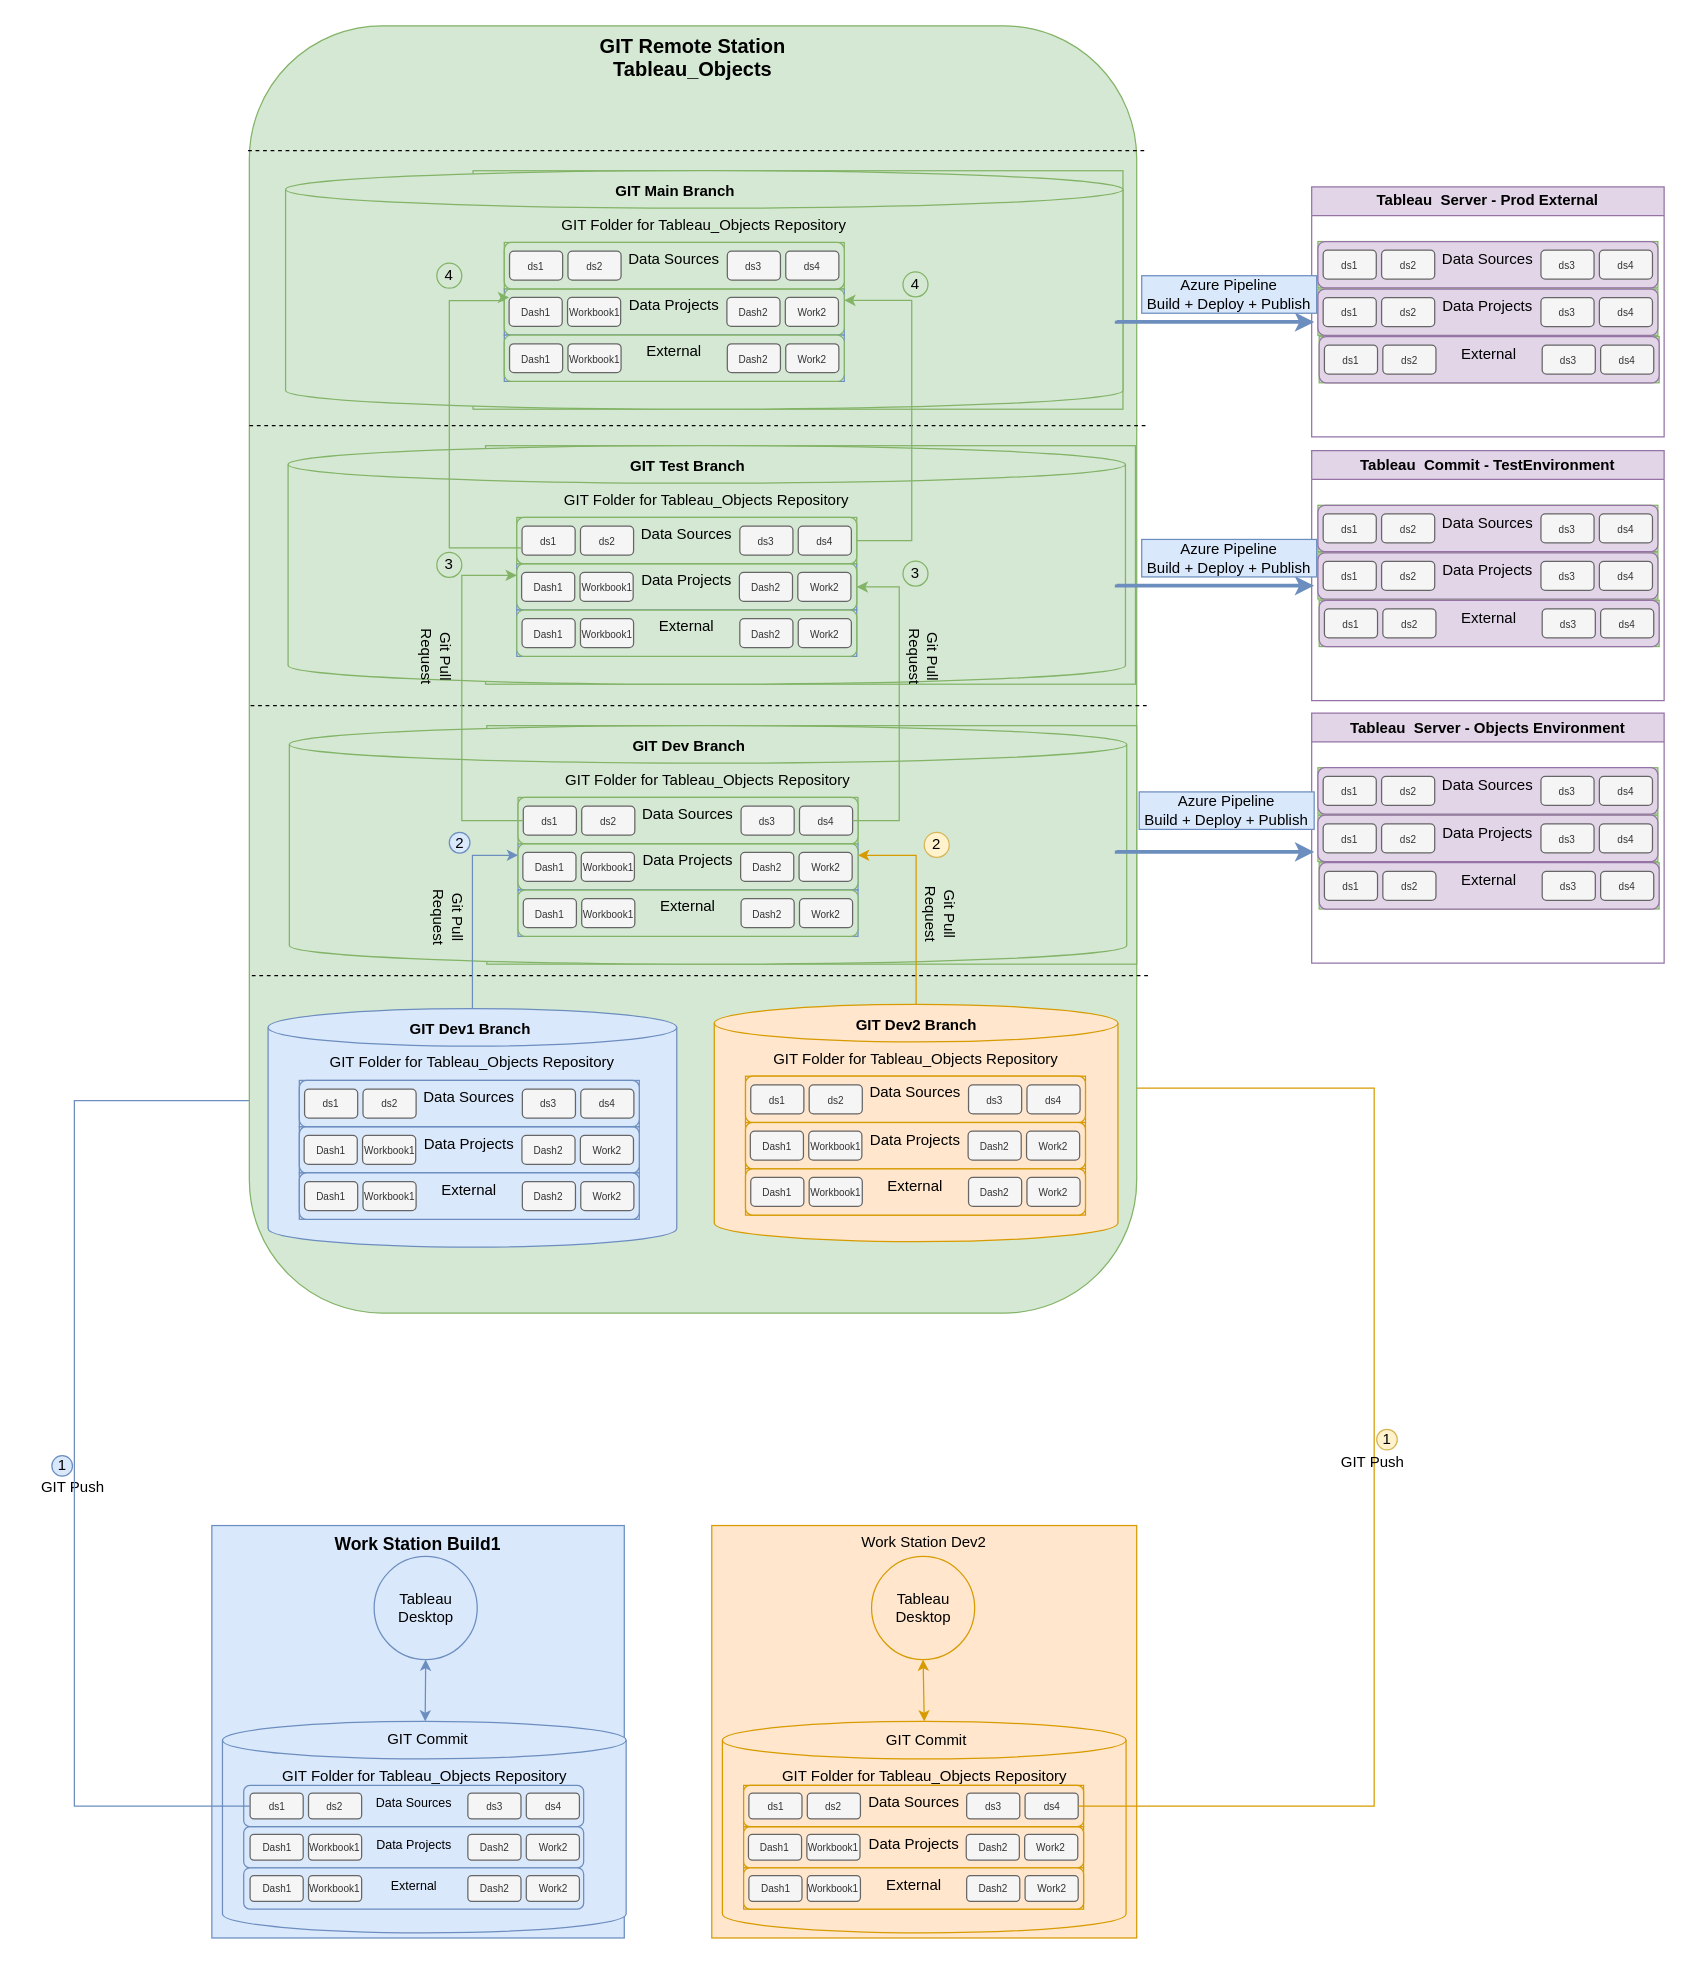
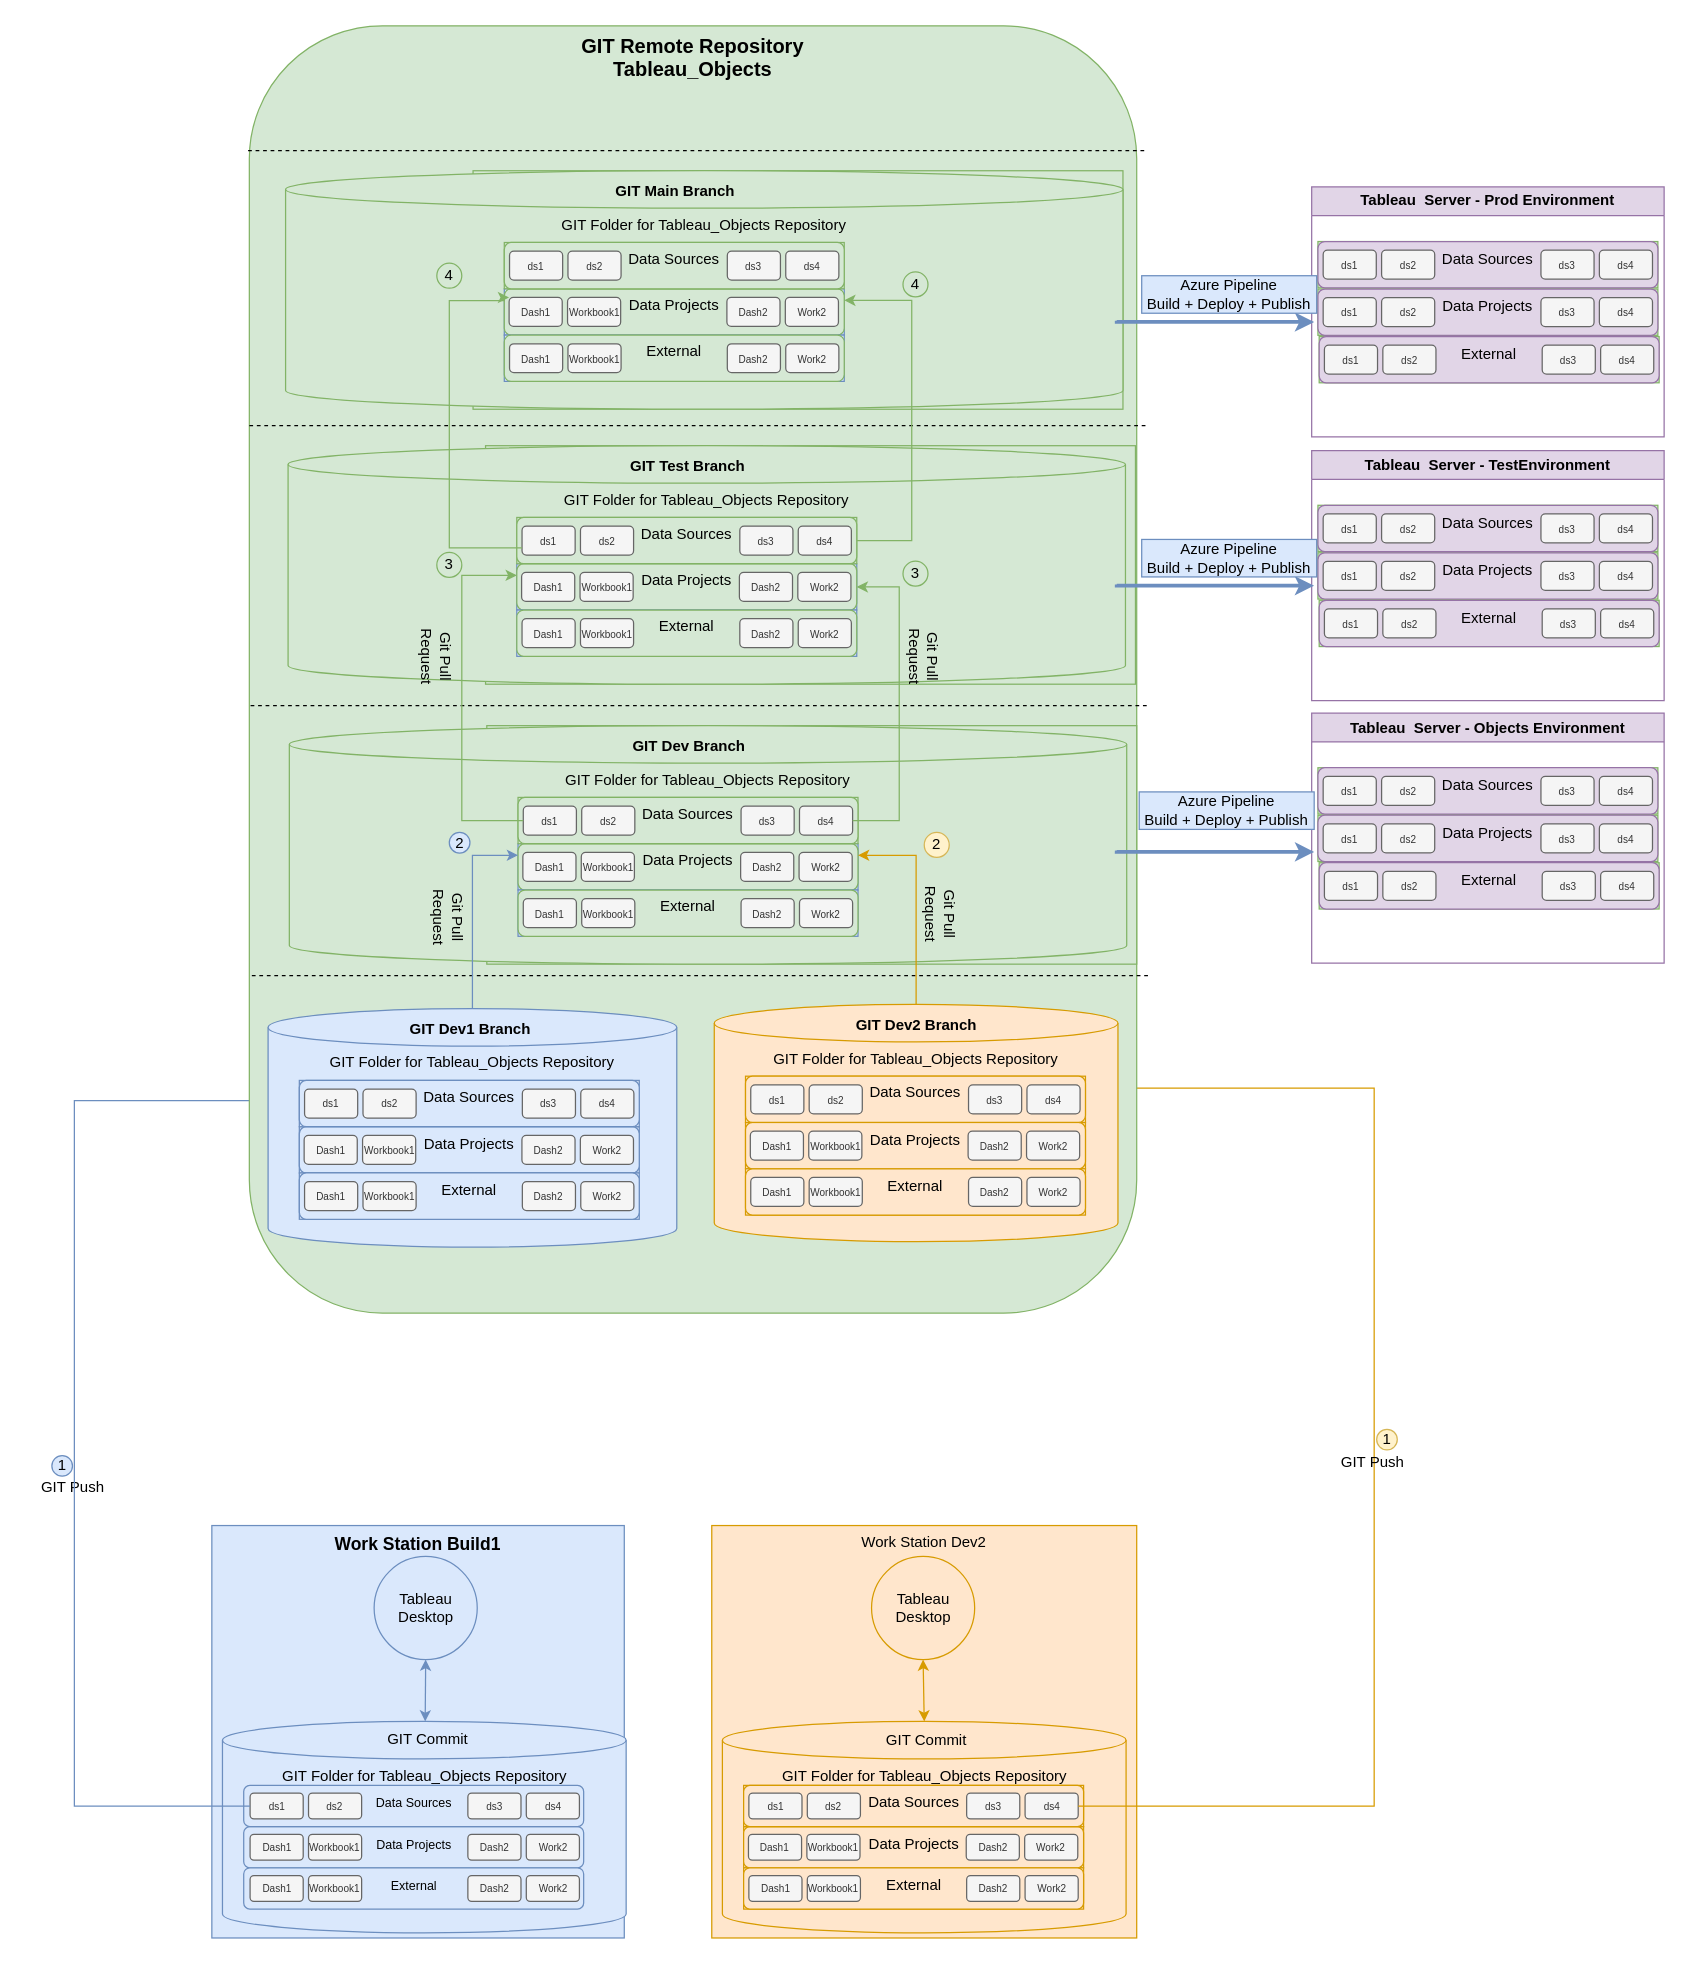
node "GIT Remote Station Tableau_Objects": label "GIT Remote Station Tableau_Objects" -> "GIT Remote Repository Tableau_Objects"
node "Tableau Server - Prod External": label "Tableau Server - Prod External" -> "Tableau Server - Prod Environment"
node "Tableau Commit - TestEnvironment": label "Tableau Commit - TestEnvironment" -> "Tableau Server - TestEnvironment"
